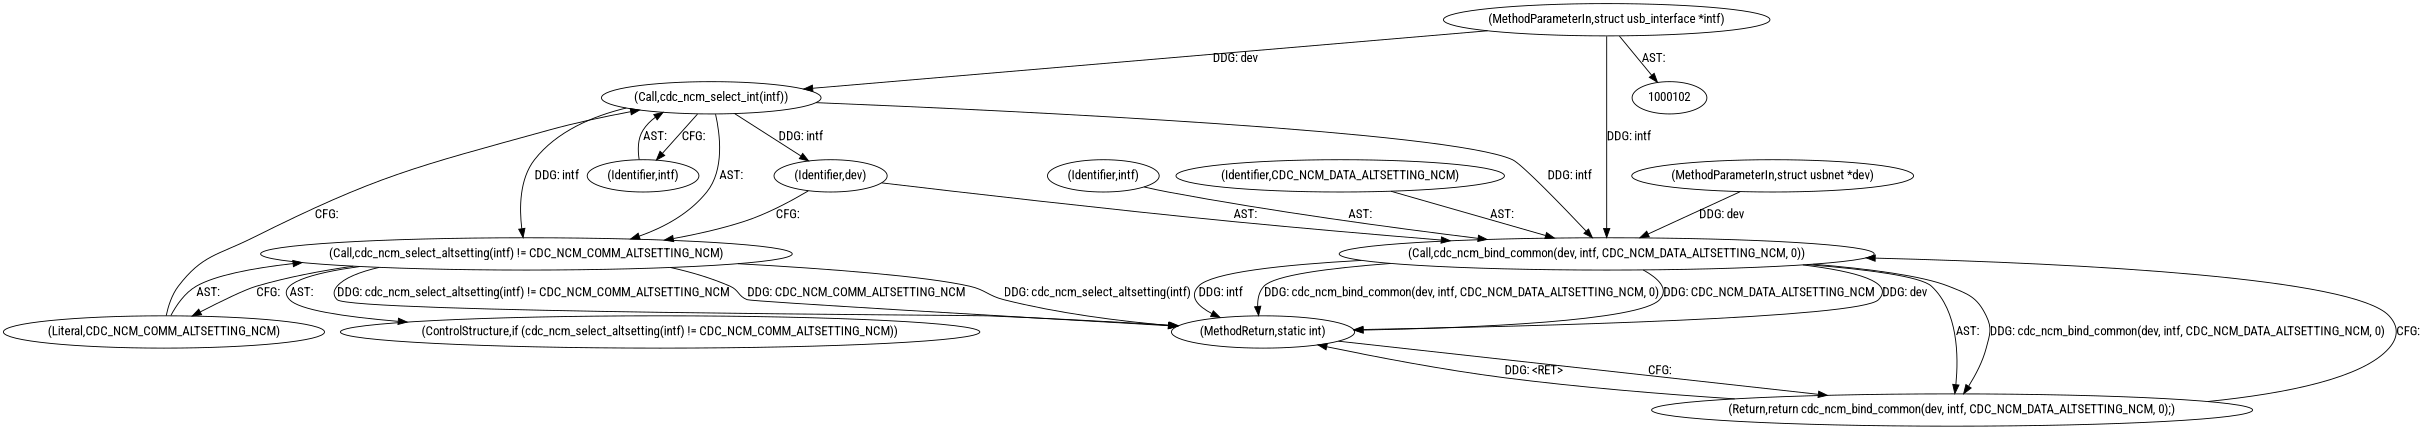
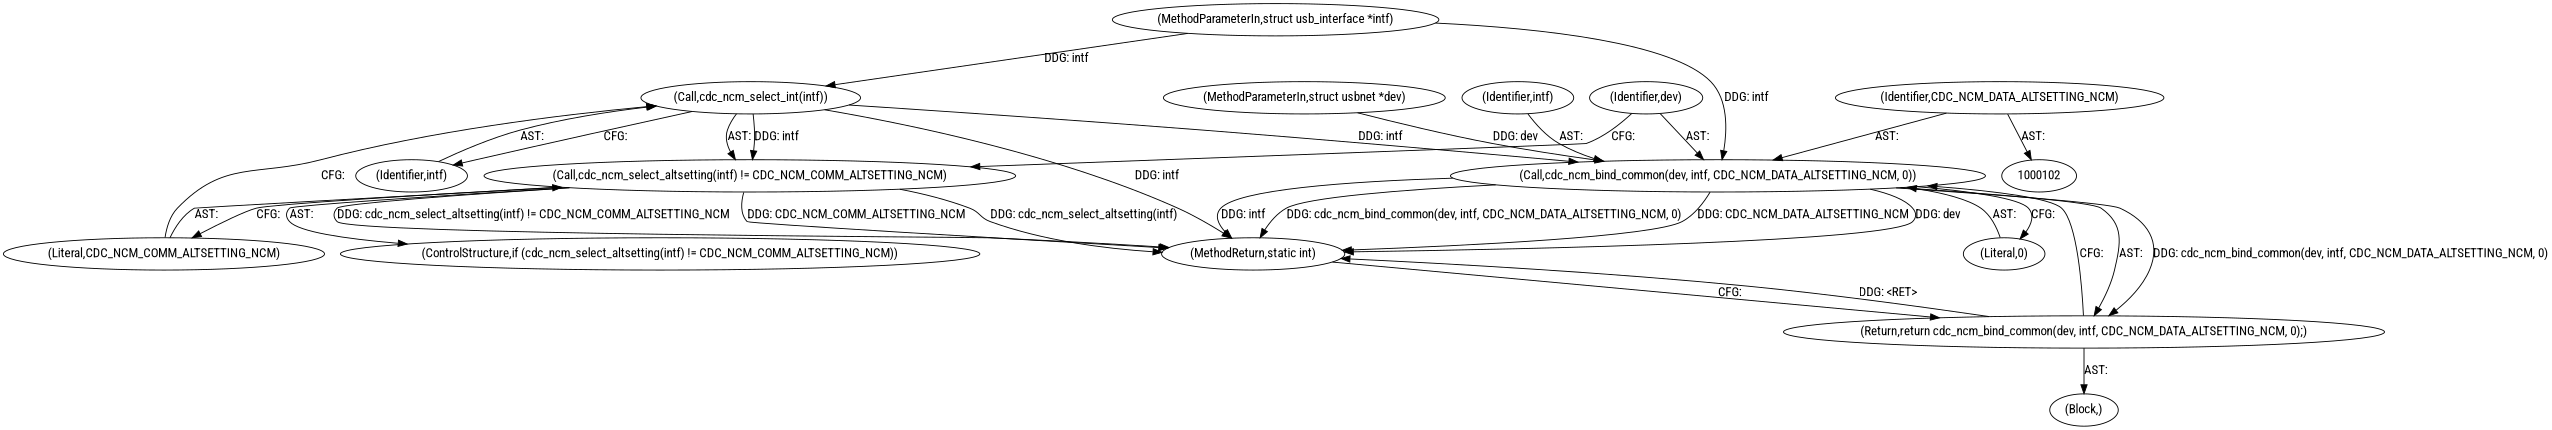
edge "(MethodParameterIn,struct usb_interface *intf)" -> "1000102": now "(Identifier,CDC_NCM_DATA_ALTSETTING_NCM)" -> "1000102"
edge "(MethodParameterIn,struct usb_interface *intf)" -> "(Call,cdc_ncm_select_int(intf))": label "DDG: dev" -> "DDG: intf"
edge "(Call,cdc_ncm_select_int(intf))" -> "(Identifier,dev)": now "(Call,cdc_ncm_select_int(intf))" -> "(MethodReturn,static int)"
node "(Literal,0)": added
node "(Block,)": added
